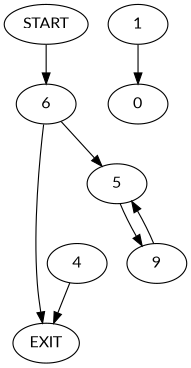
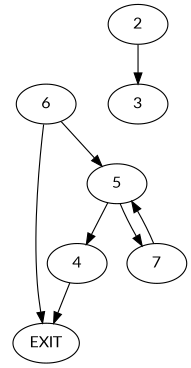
node "START": removed
node "1": label "1" -> "2"
node "0": label "0" -> "3"
edge "5" -> "4": added
node "9": label "9" -> "7"
